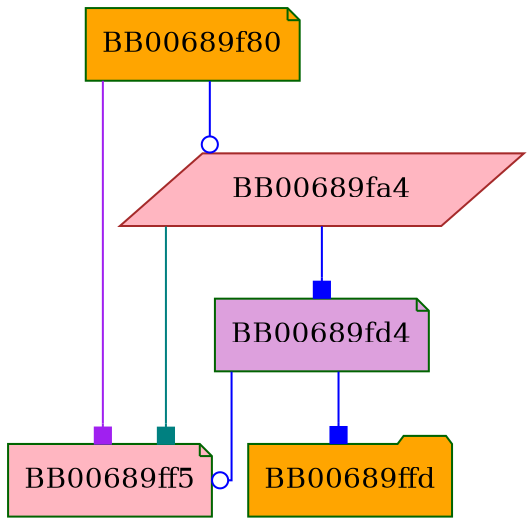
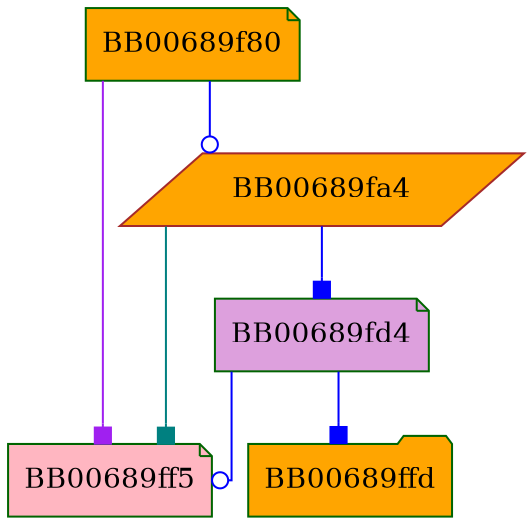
node "BB00689fa4": fillcolor lightpink -> orange
